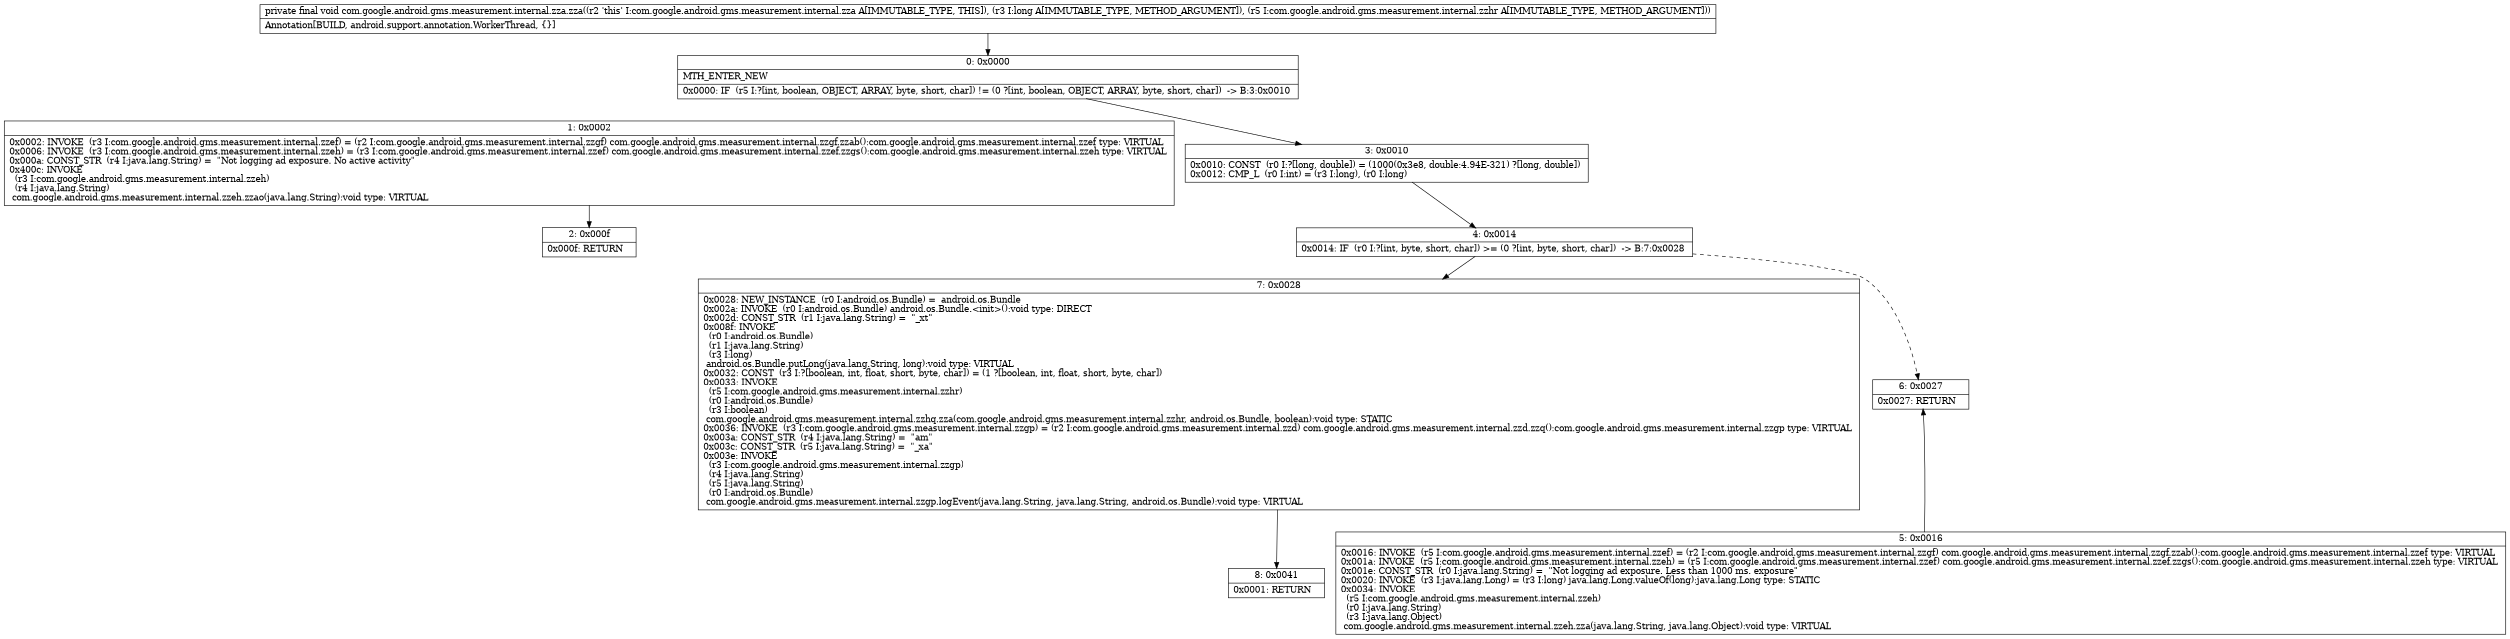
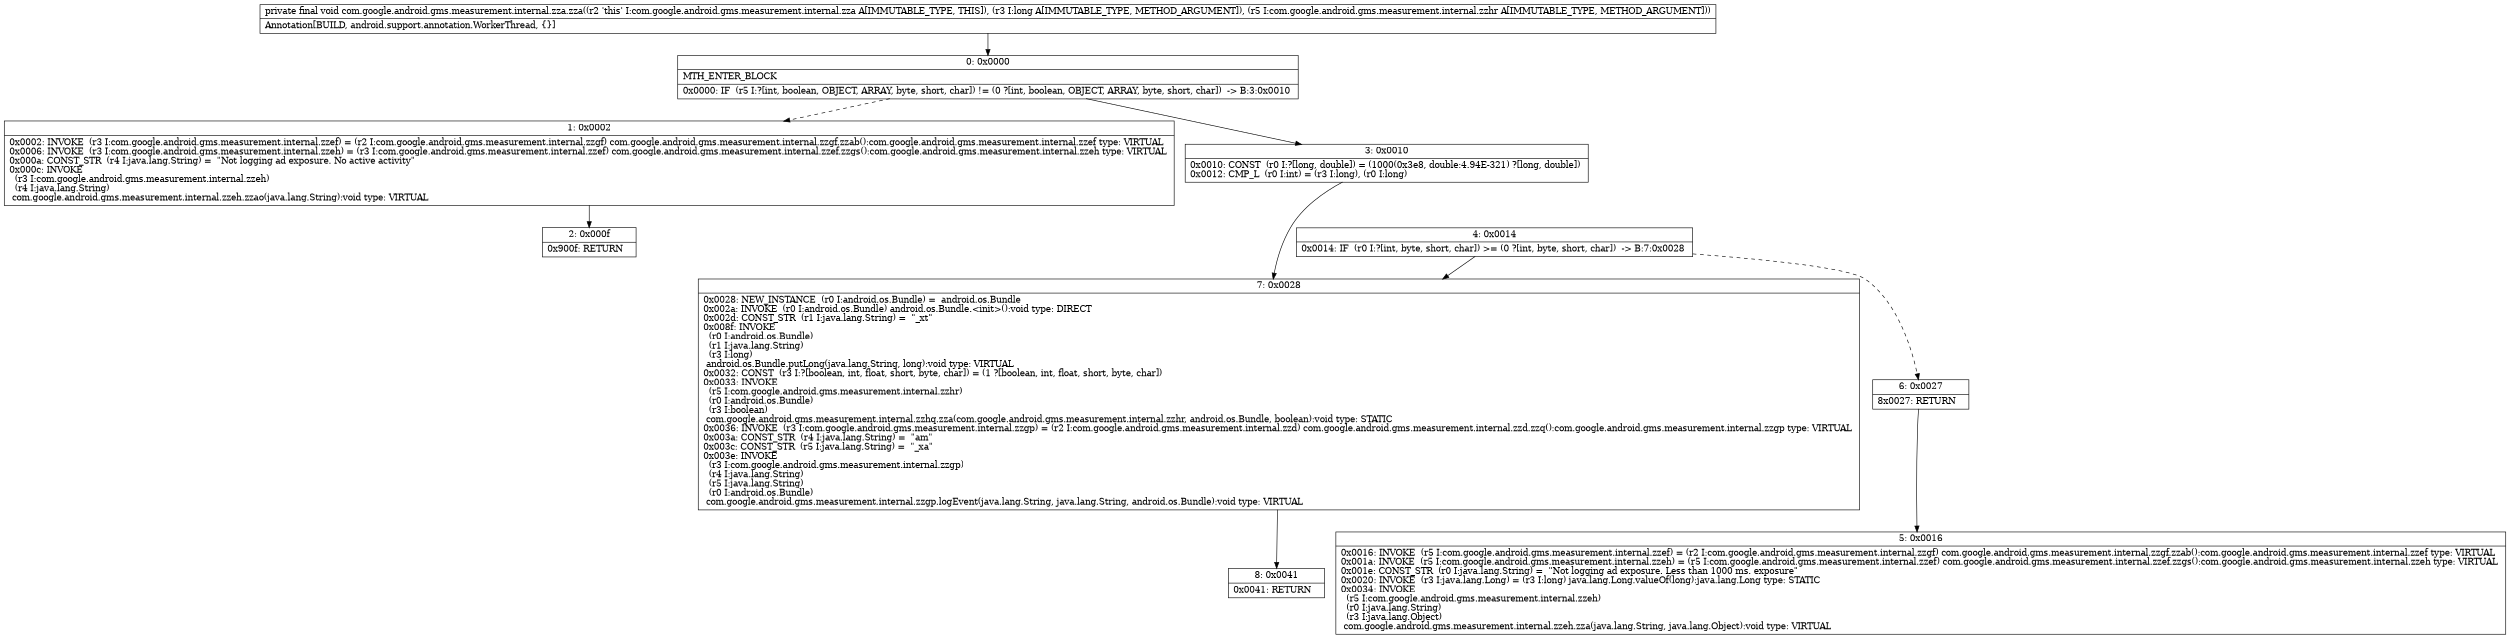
node "0: 0x0000": text "MTH_ENTER_NEW" -> "MTH_ENTER_BLOCK"
edge "0: 0x0000" -> "1: 0x0002": added
node "1: 0x0002": text "0x400c: INVOKE" -> "0x000c: INVOKE"
edge "3: 0x0010" -> "4: 0x0014": now "3: 0x0010" -> "7: 0x0028"
node "2: 0x000f": text "0x000f: RETURN" -> "0x900f: RETURN"
node "6: 0x0027": text "0x0027: RETURN" -> "8x0027: RETURN"
edge "5: 0x0016" -> "6: 0x0027": reversed
node "8: 0x0041": text "0x0001: RETURN" -> "0x0041: RETURN"
